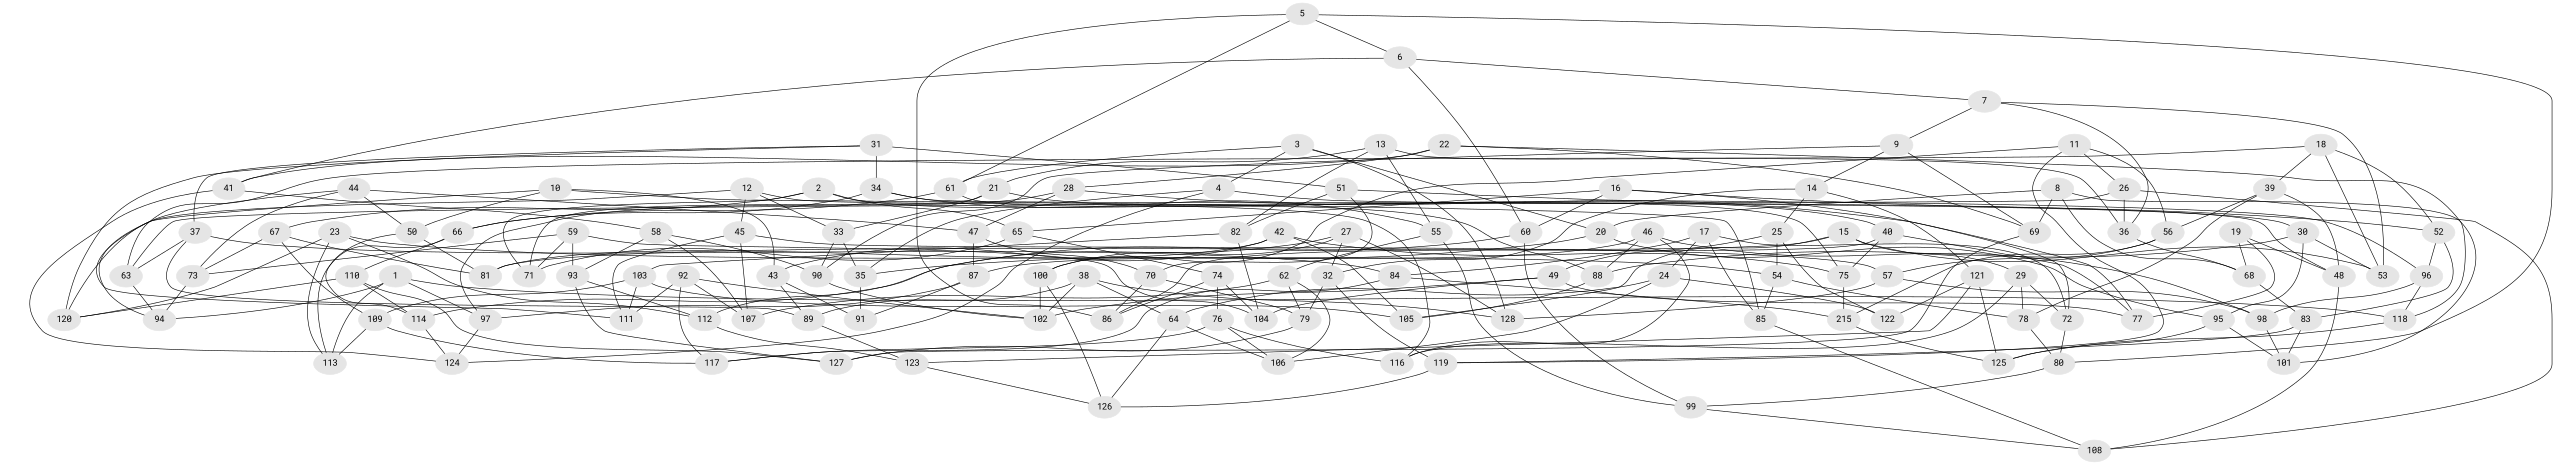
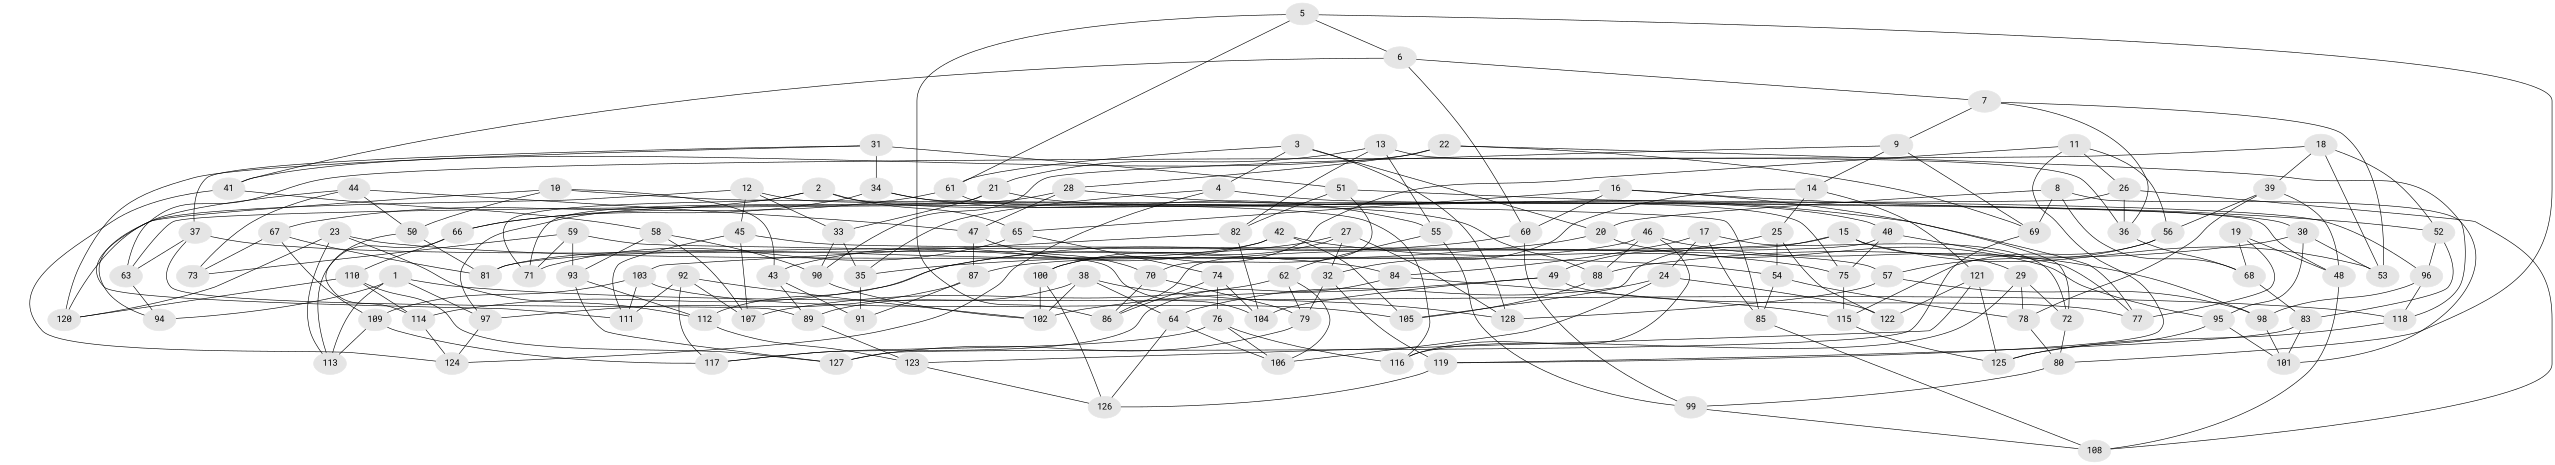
edge "73" -- "94": removed
node "215": label "215" -> "115"
